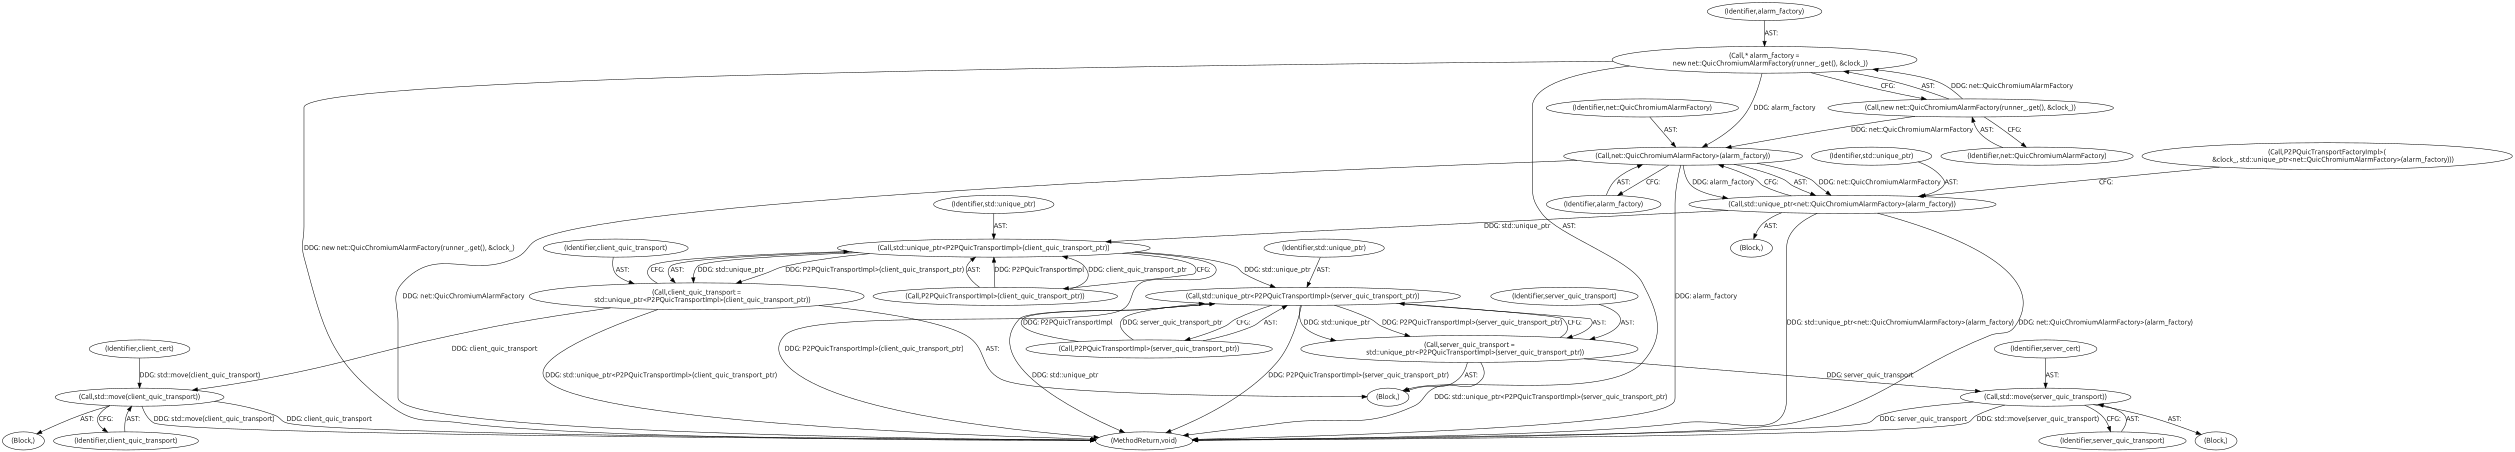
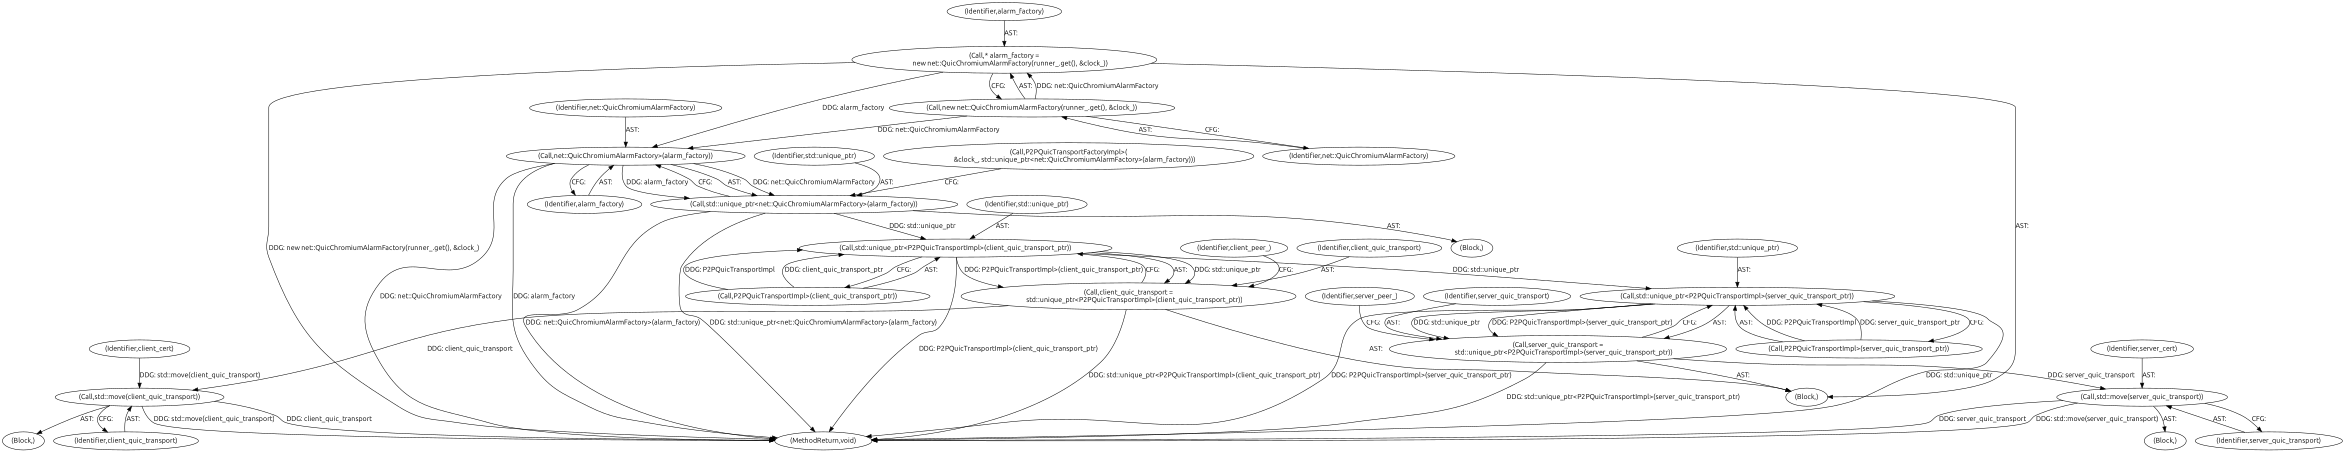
node "(Identifier,client_peer_)": added
node "(Identifier,server_peer_)": added
